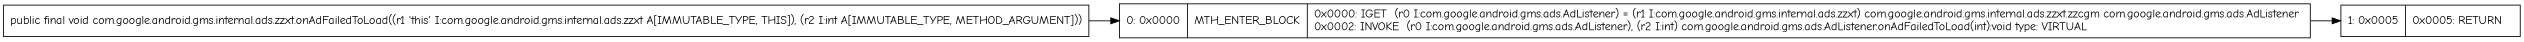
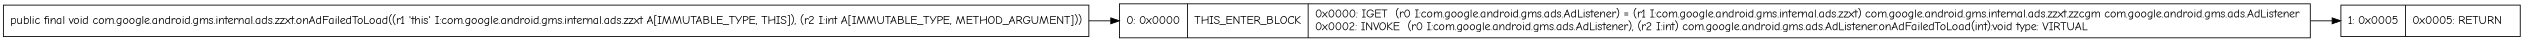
node "0: 0x0000": text "MTH_ENTER_BLOCK" -> "THIS_ENTER_BLOCK"
